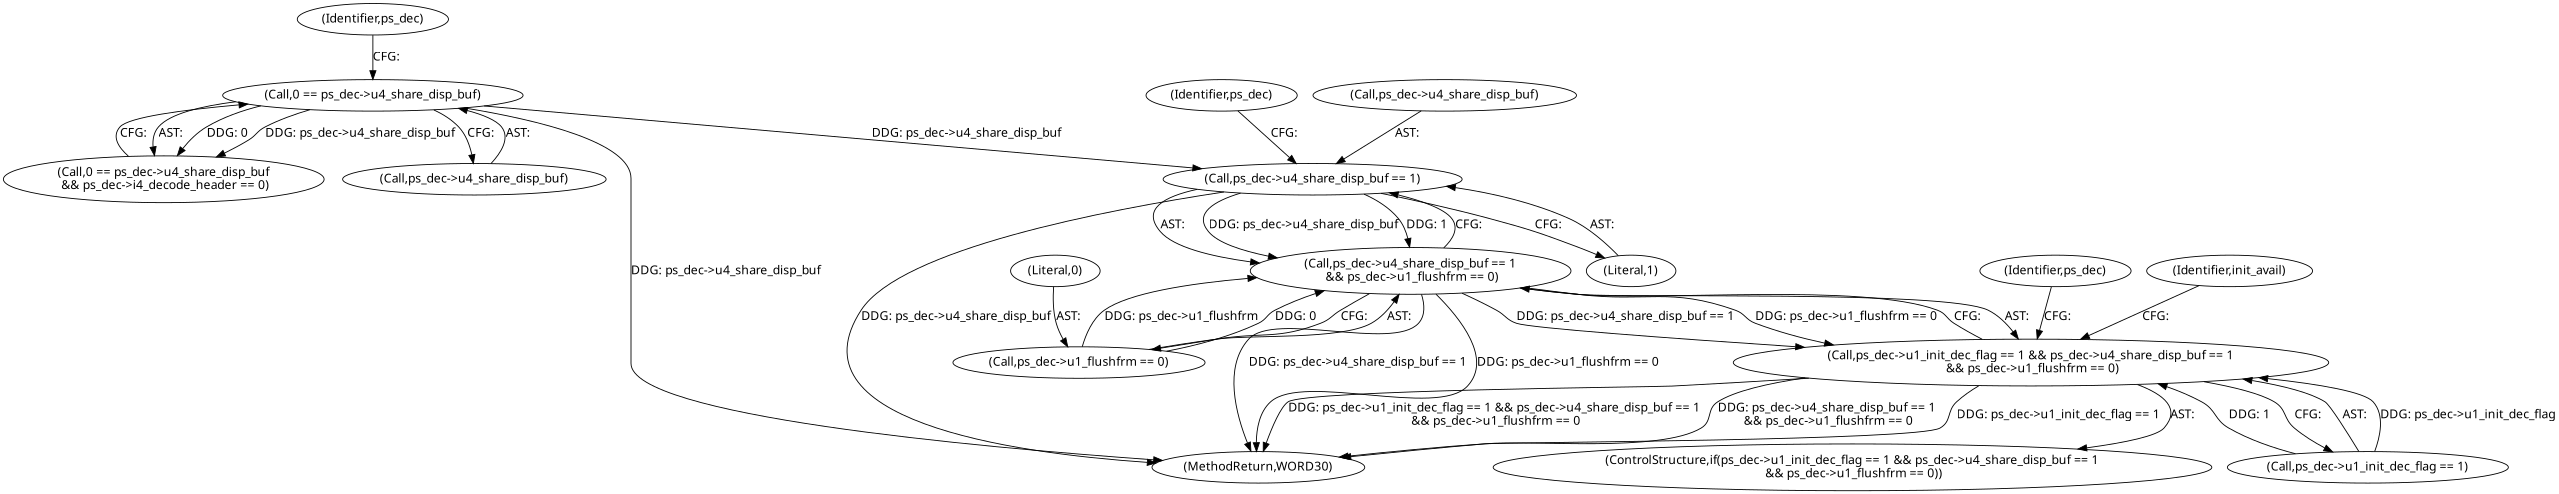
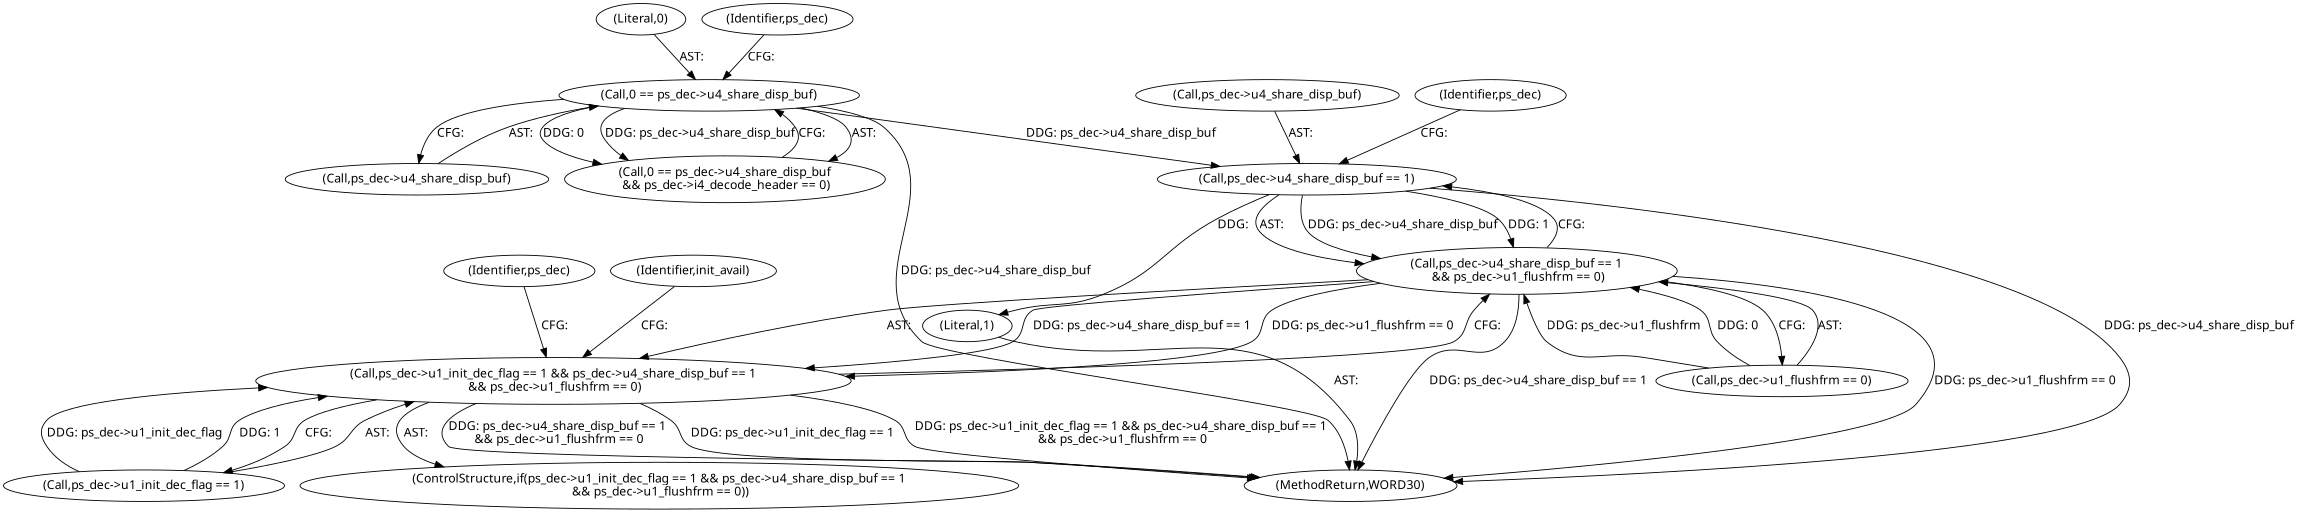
edge "(Literal,1)" -> "(Call,ps_dec->u4_share_disp_buf == 1)": now "(Literal,1)" -> "(MethodReturn,WORD30)"
edge "(Call,ps_dec->u4_share_disp_buf == 1)" -> "(Literal,1)": label "CFG: " -> "DDG: "
edge "(Literal,0)" -> "(Call,ps_dec->u1_flushfrm == 0)": now "(Literal,0)" -> "(Call,0 == ps_dec->u4_share_disp_buf)"
